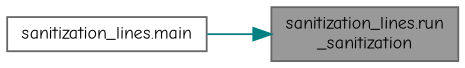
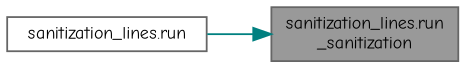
node "sanitization_lines.main": label "sanitization_lines.main" -> "sanitization_lines.run"
